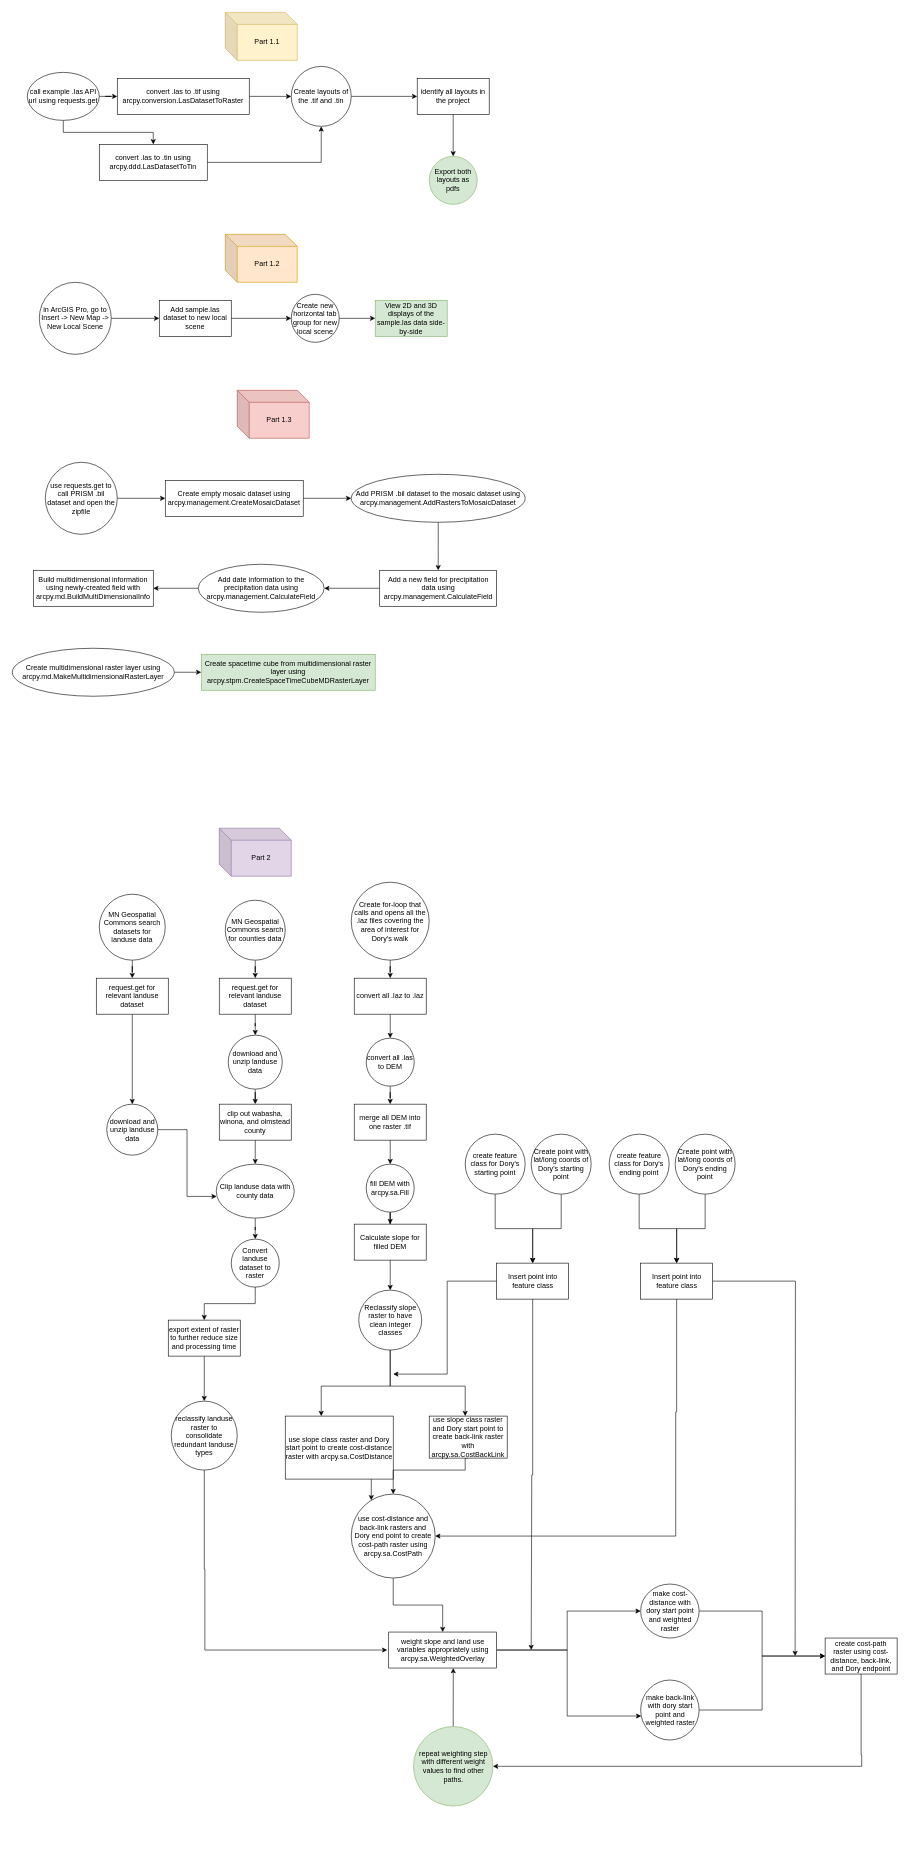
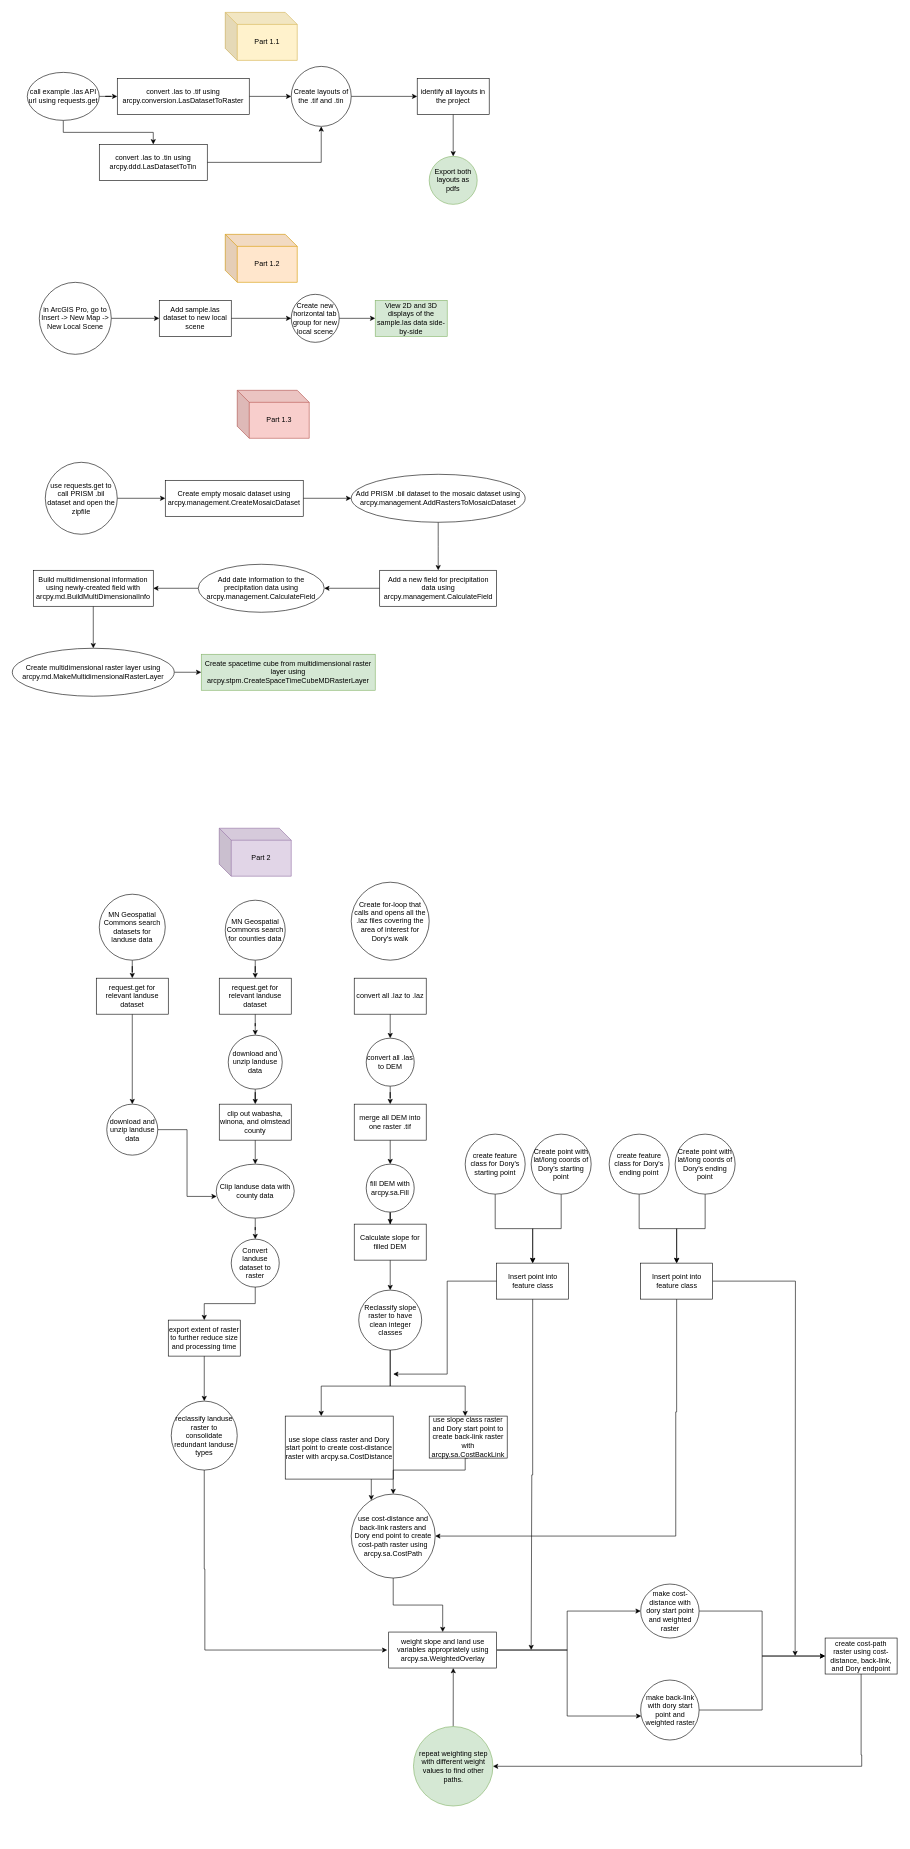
edge "Build multidimensional information using newly-created field with arcpy.md.BuildMultiDimensionalInfo" -> "Create multidimensional raster layer using arcpy.md.MakeMultidimensionalRasterLayer": added
edge "Create for-loop that calls and opens all the .laz files covering the area of interest for Dory's walk" -> "convert all .laz to .laz": removed
